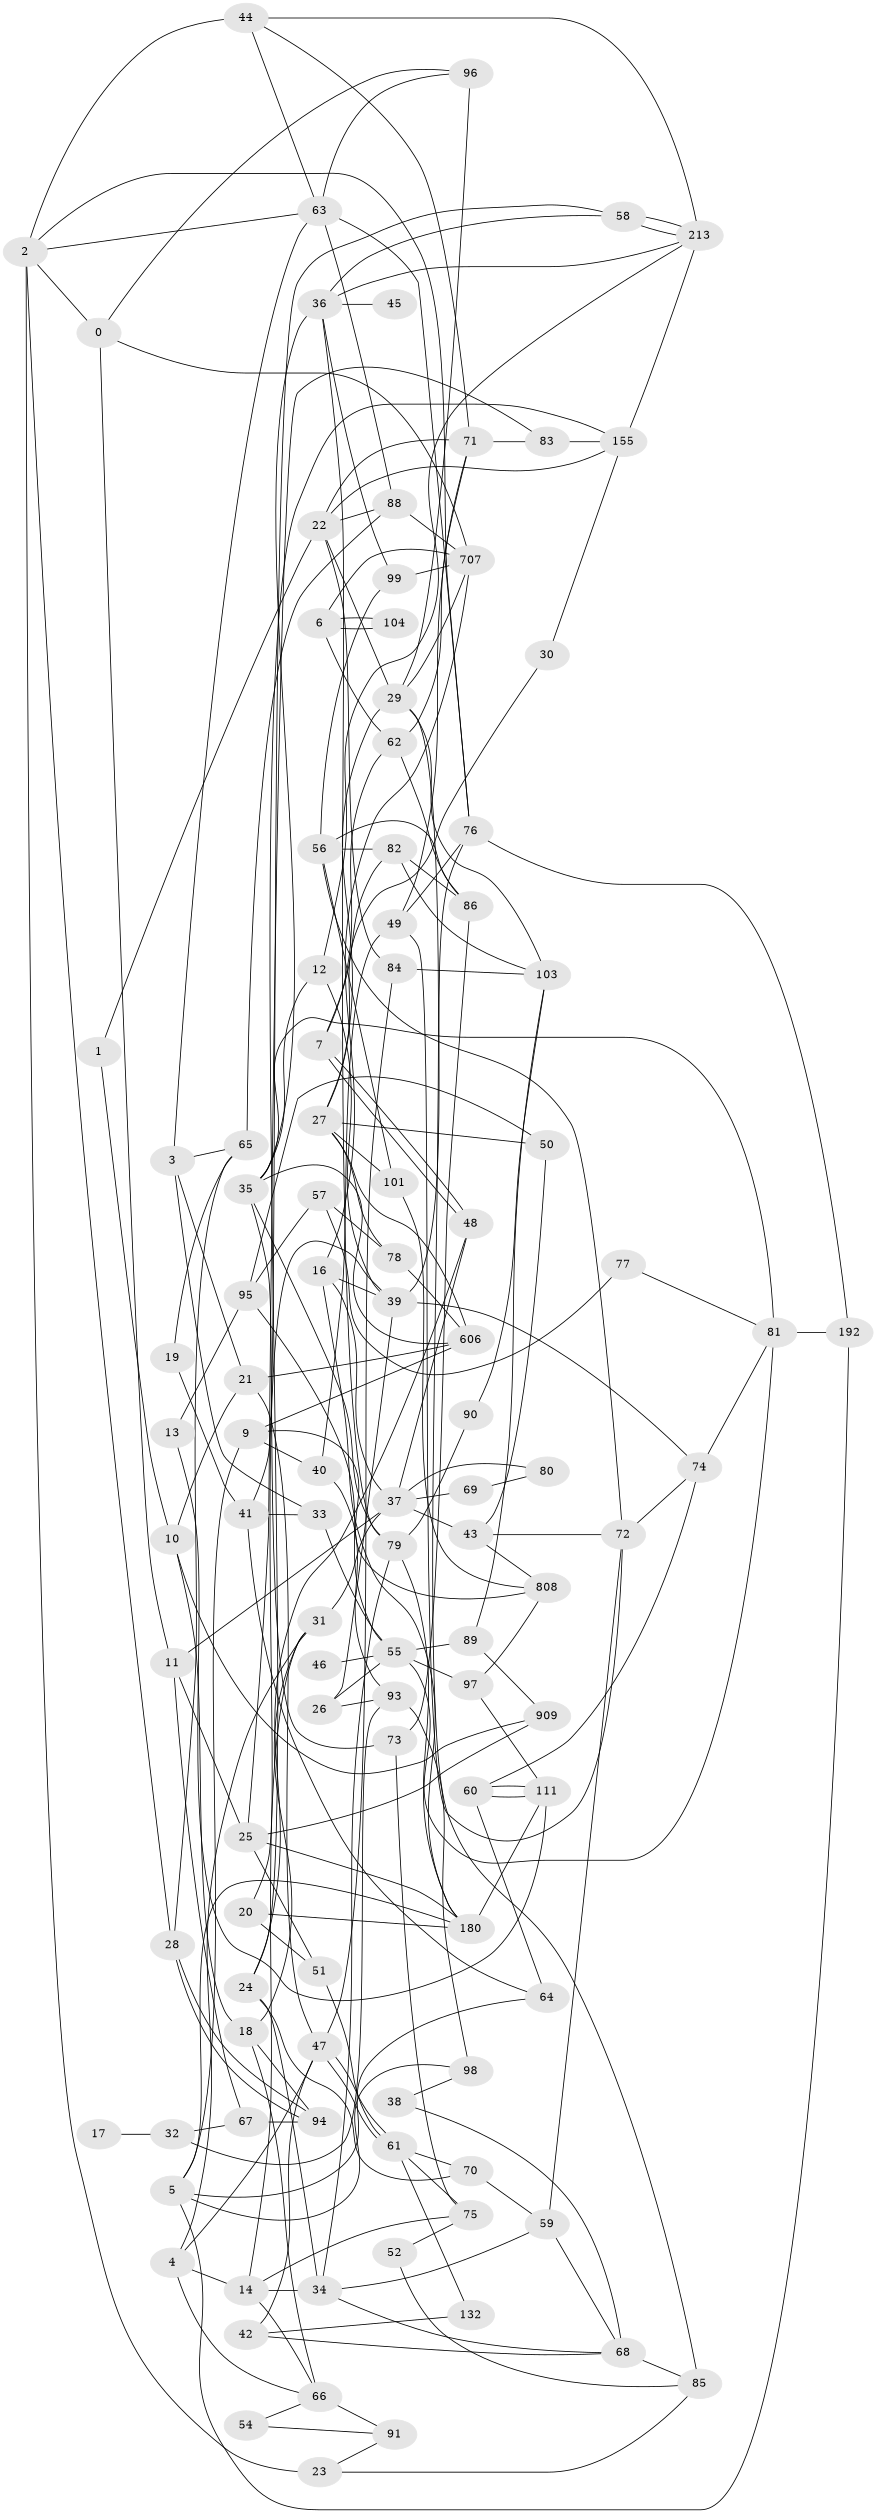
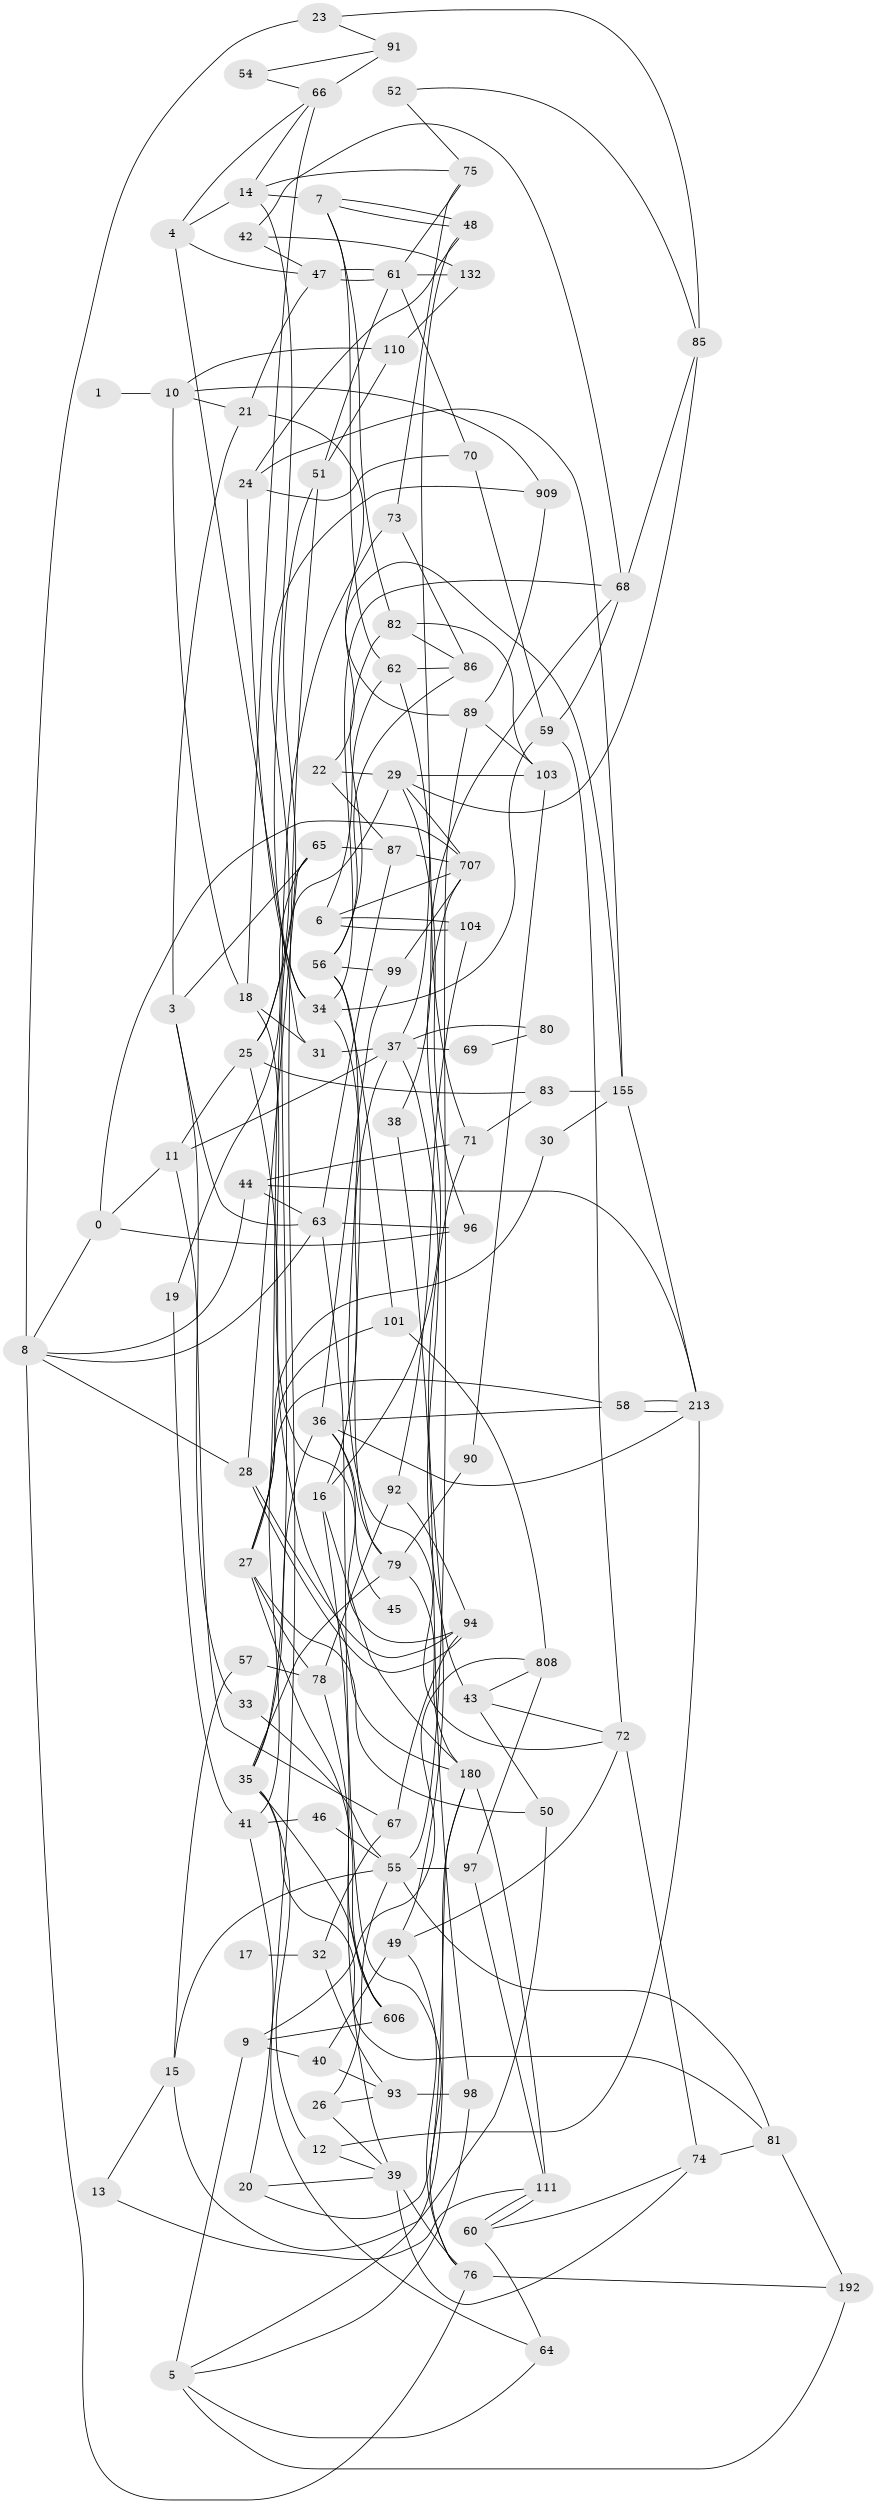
node "2": label "2" -> "8"
node "110": added
edge "71" -- "22": removed
node "88": label "88" -> "87"
edge "22" -- "1": removed
node "84": removed
node "77": removed
node "95": label "95" -> "15"
edge "606" -- "21": now "89" -- "21"
node "92": added
edge "41" -- "33": now "41" -- "46"
edge "31" -- "14": now "7" -- "14"
